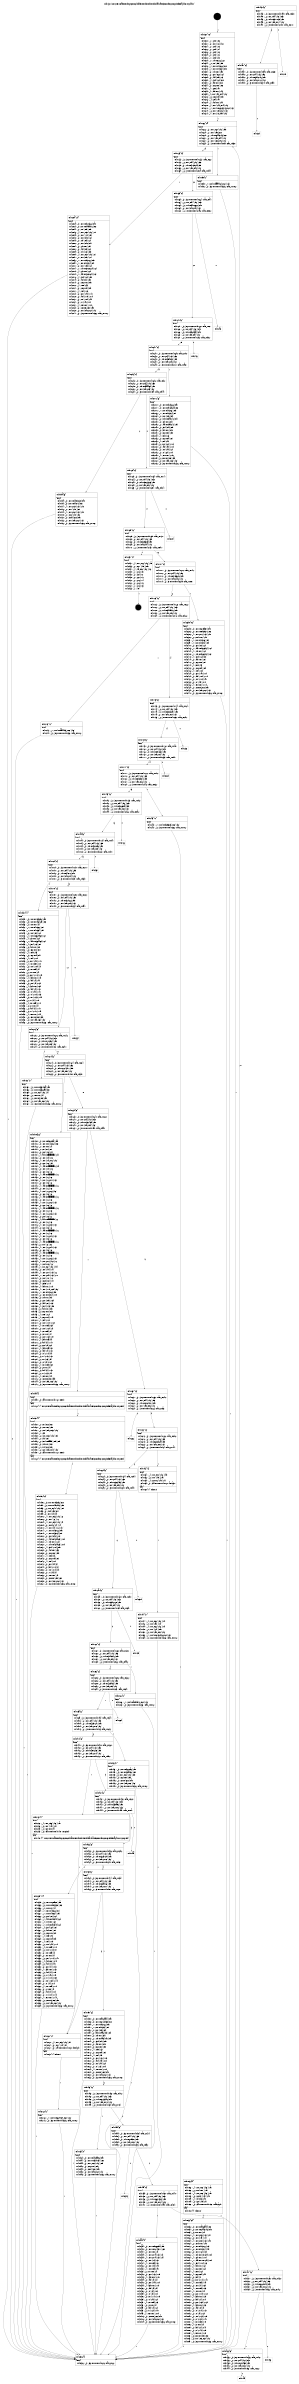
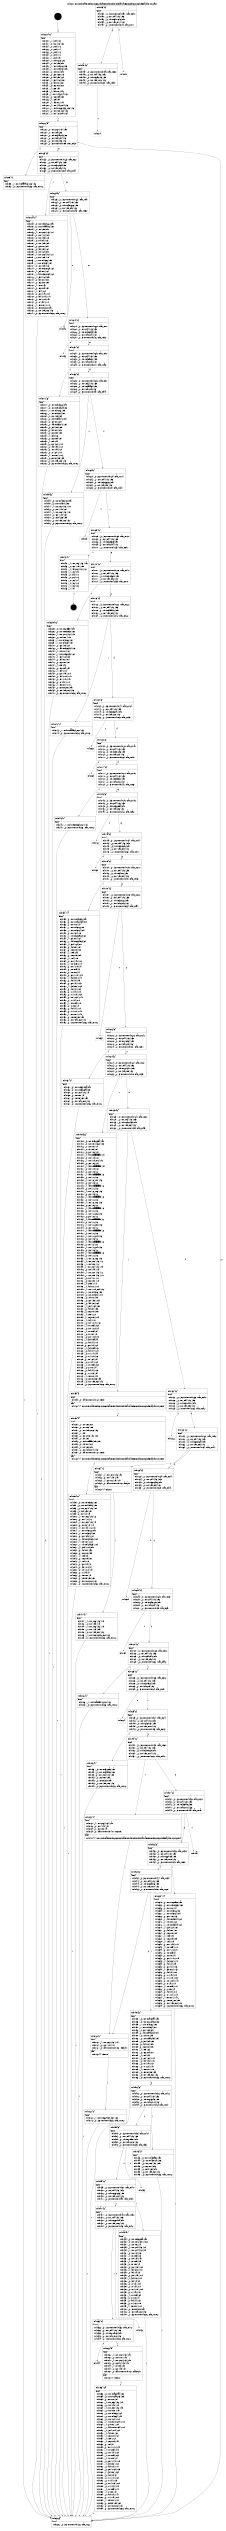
edge "0x401a33 [28]" -> "0x401e38 [29]": added, label "1"
